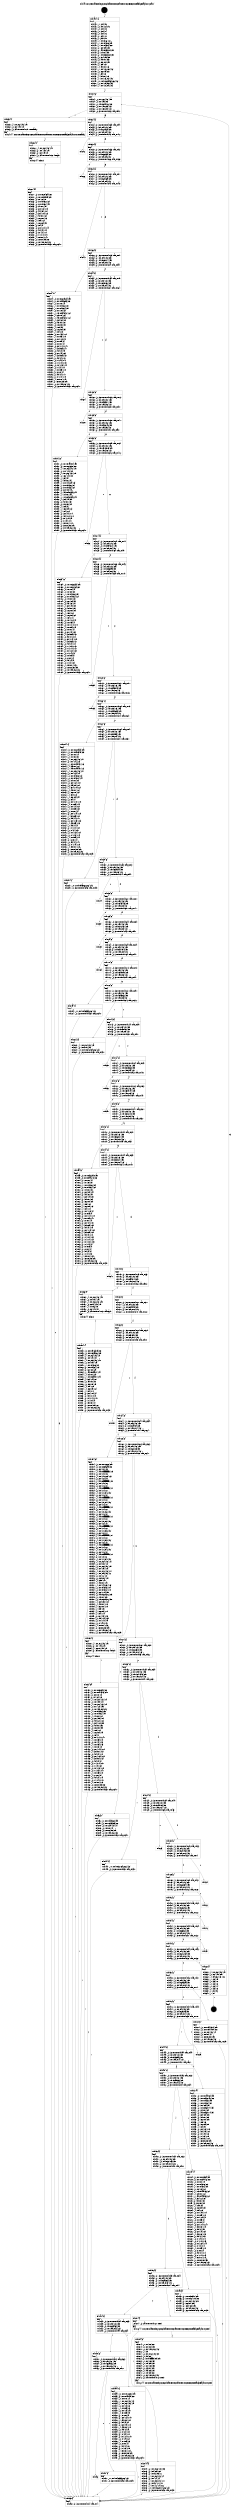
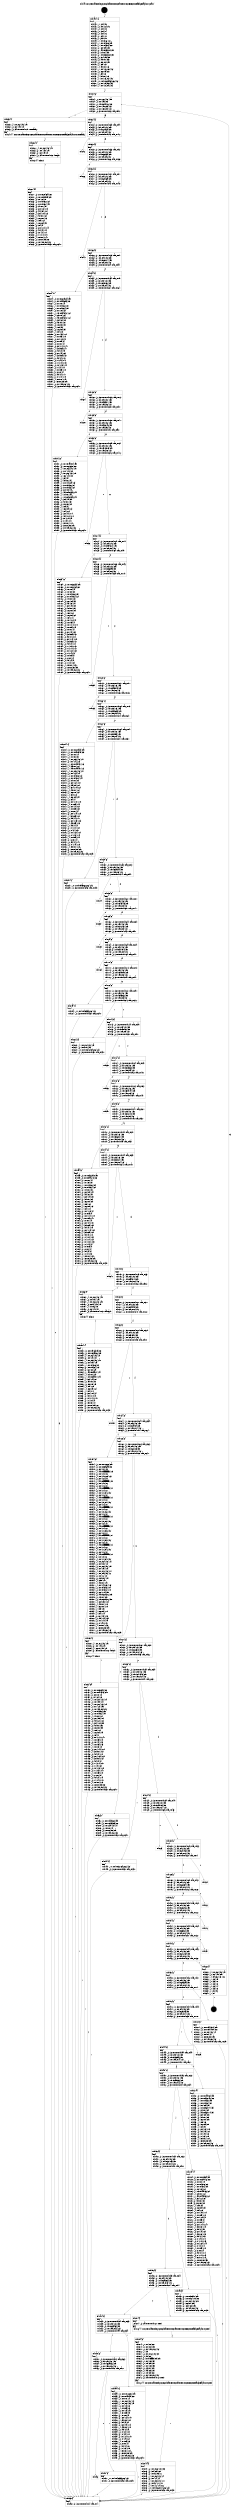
edge "0x401550 [28]" -> "0x40156c [28]": removed, label "25"
edge "0x402014 [5]" -> "0x40204d [45]": now "0x402019 [52]" -> "0x40204d [45]"
